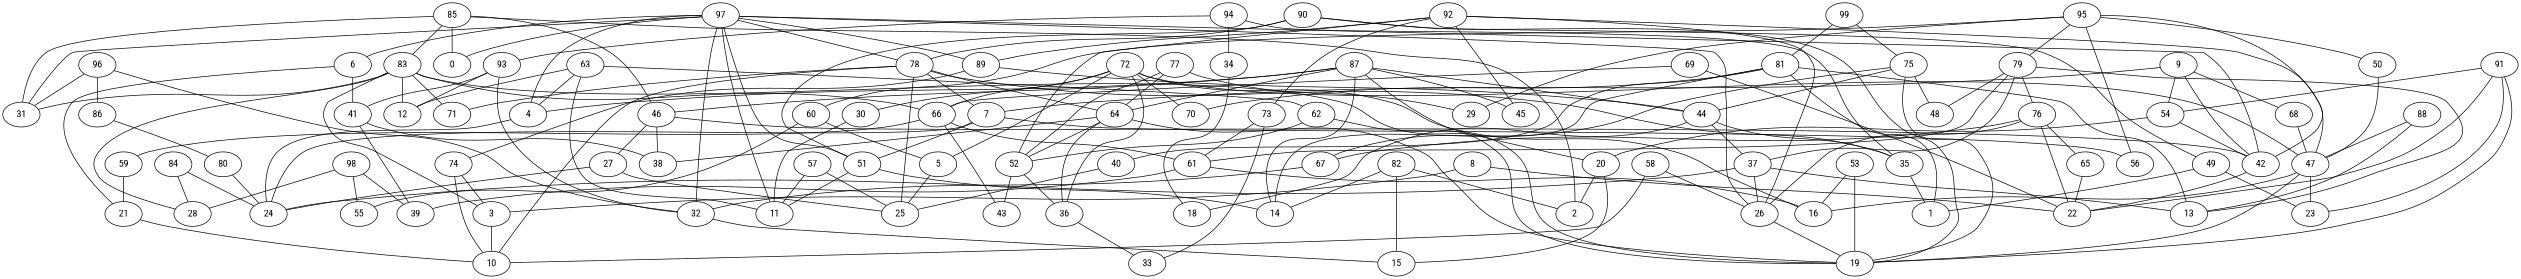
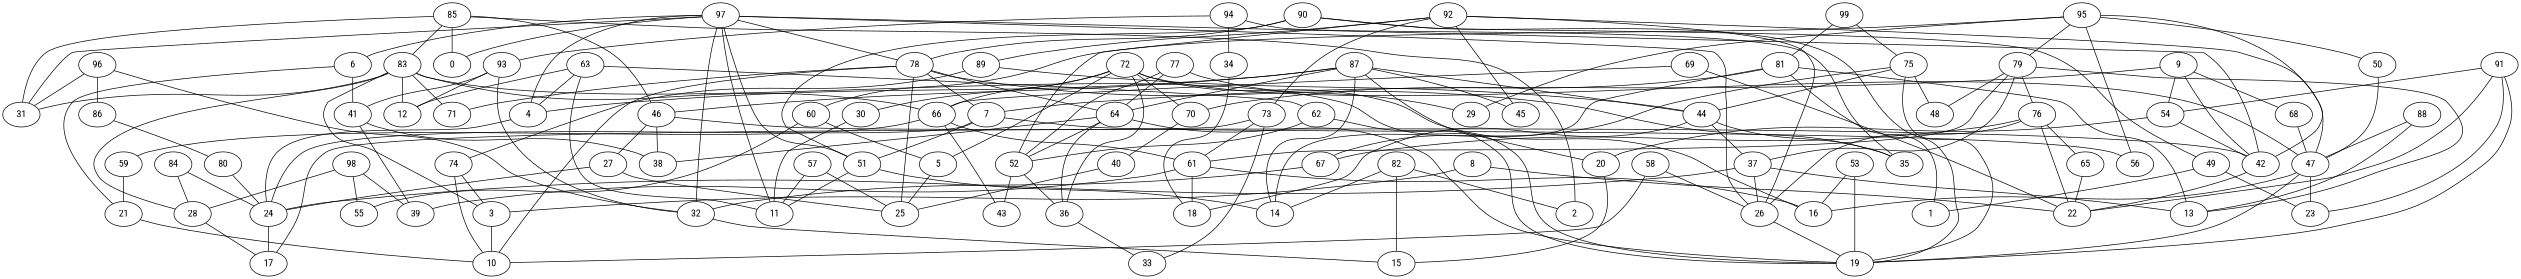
edge "97" -- "89": removed
edge "81" -- "40": now "70" -- "40"
edge "61" -- "18": added
edge "20" -- "2": removed
edge "35" -- "1": removed
node "17": added
